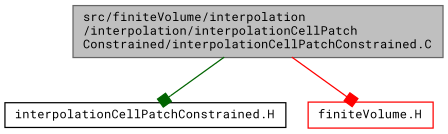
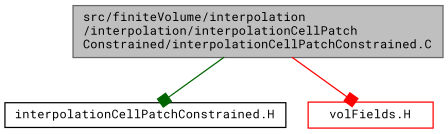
node "finiteVolume.H": label "finiteVolume.H" -> "volFields.H"
